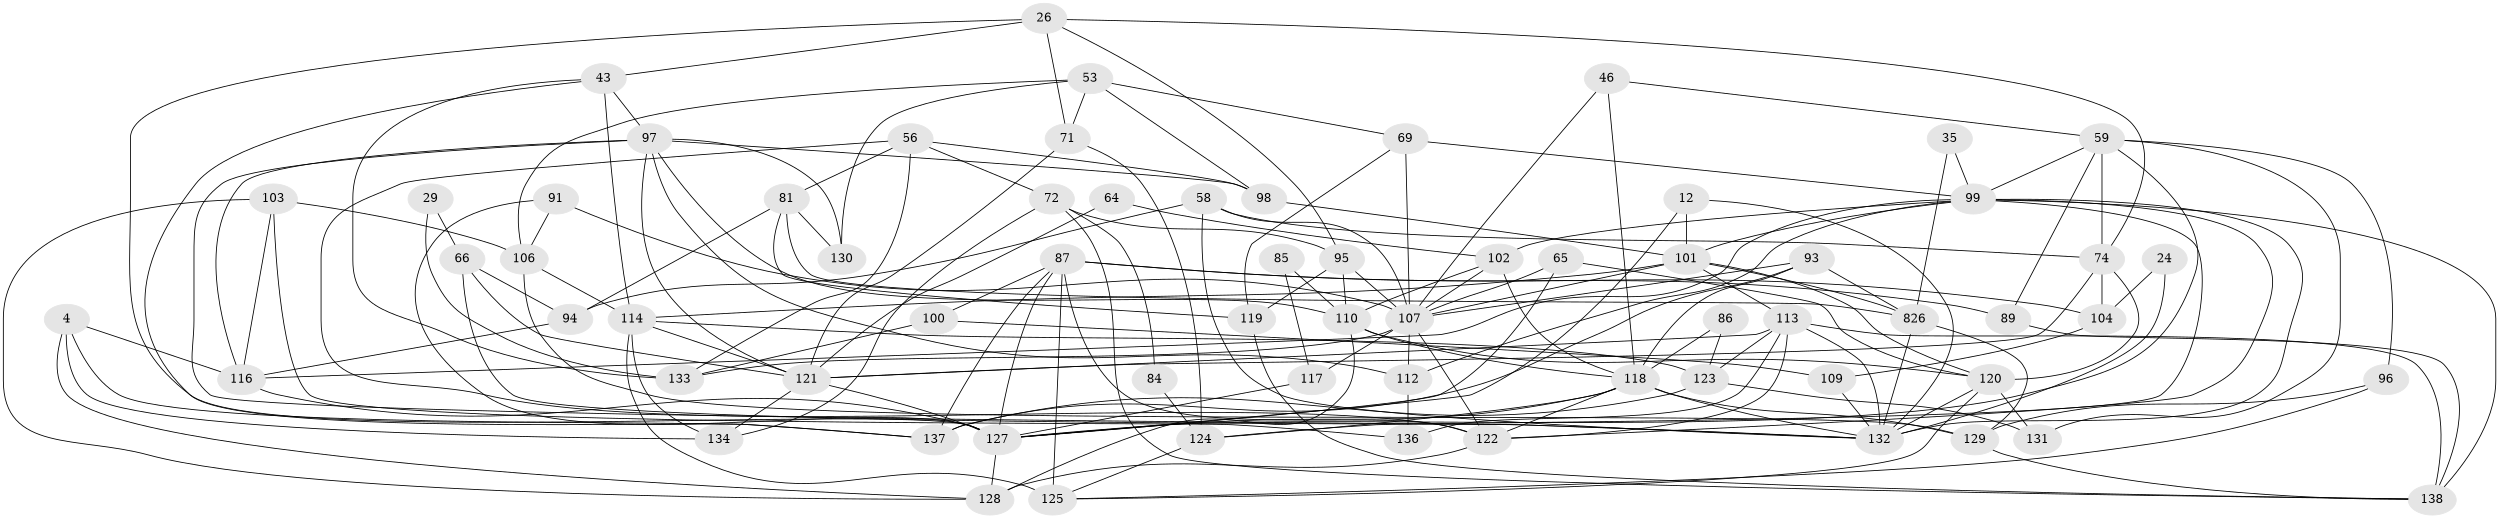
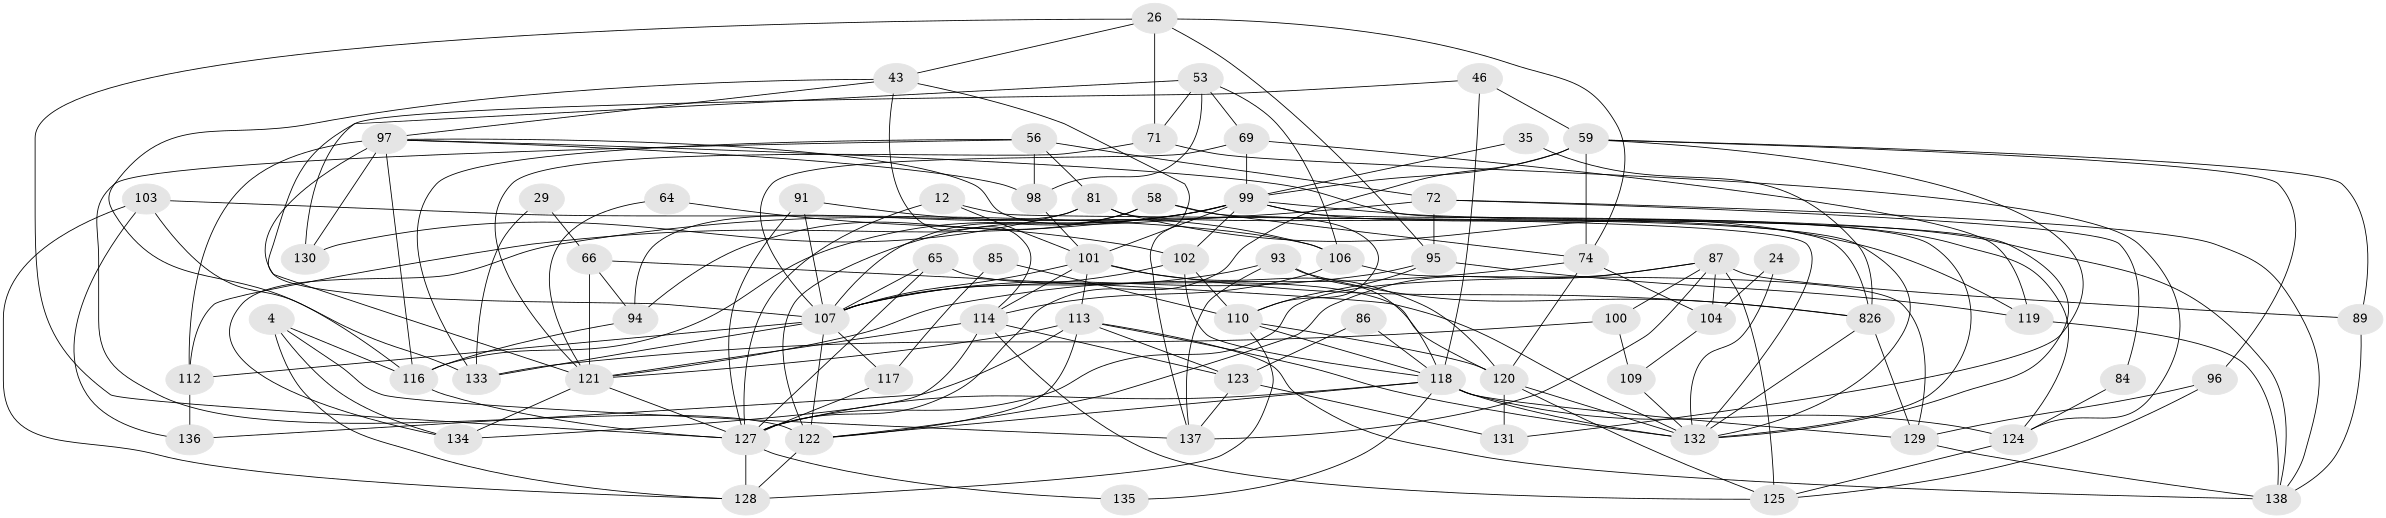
node "135": added
